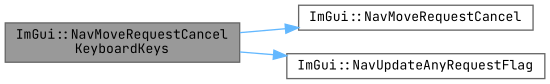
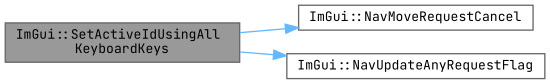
node "ImGui::NavMoveRequestCancel KeyboardKeys": label "ImGui::NavMoveRequestCancel KeyboardKeys" -> "ImGui::SetActiveIdUsingAll KeyboardKeys"
